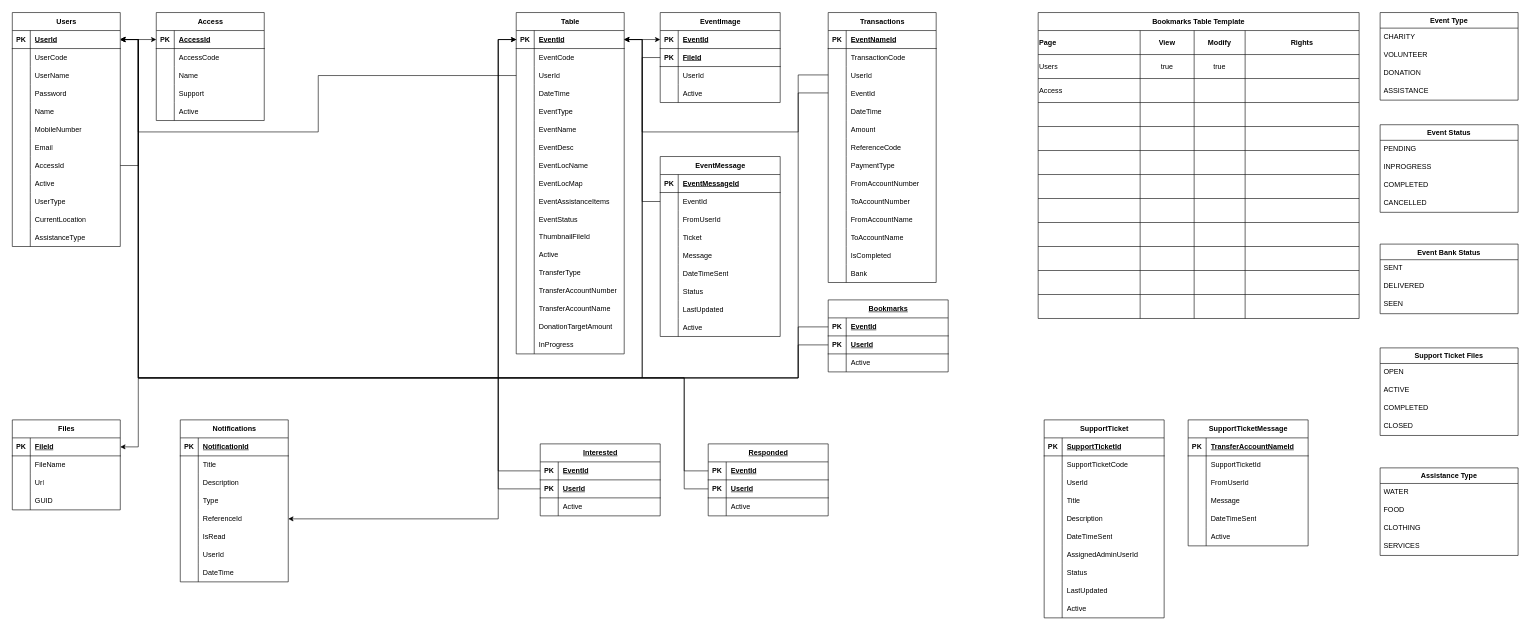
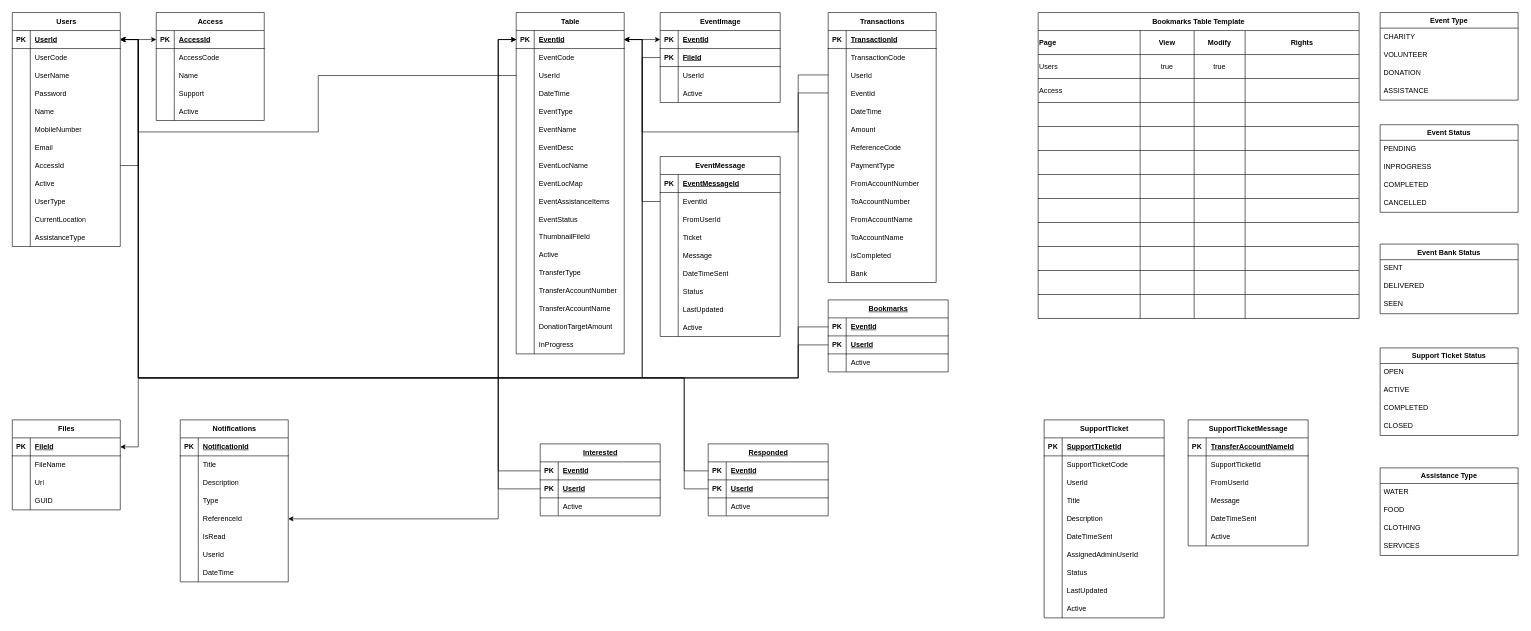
node "EventNameId": label "EventNameId" -> "TransactionId"
node "Support Ticket Files": label "Support Ticket Files" -> "Support Ticket Status"
